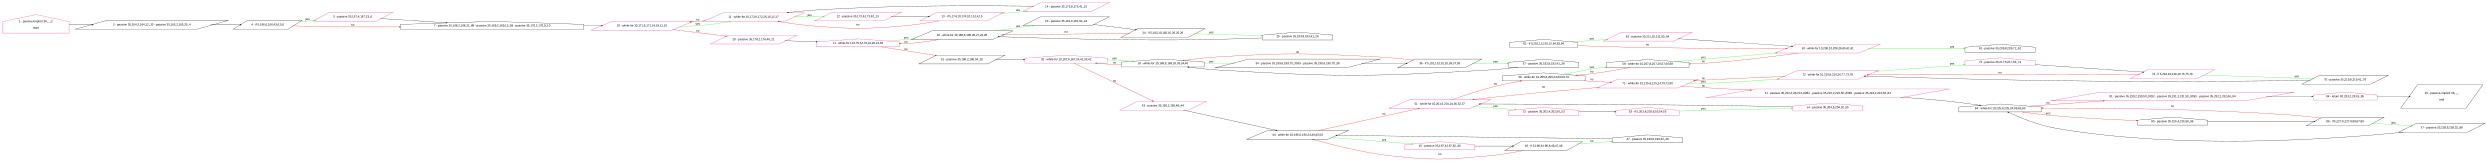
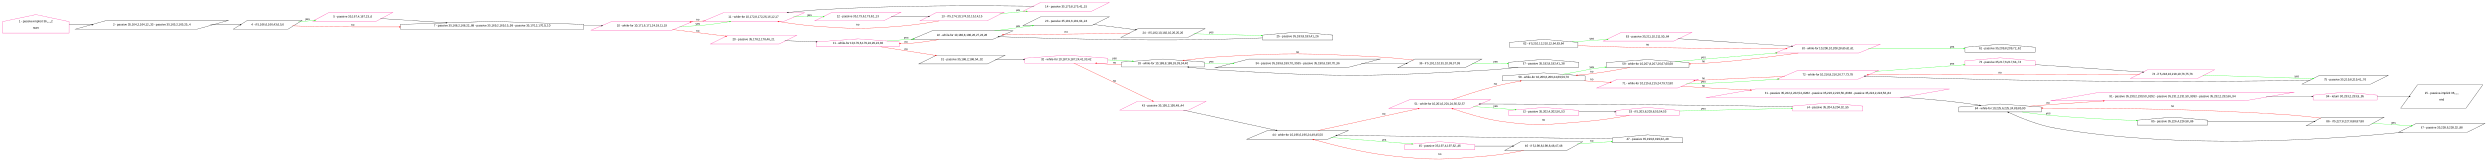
edge "71 - while-for 10,215,6,215,24,79,72,80" -> "51 - while-for 10,201,6,201,24,56,52,57": now "53 - if 5,203,8,203,8,55,54,55" -> "51 - while-for 10,201,6,201,24,56,52,57"
edge "84 - while-for 10,225,6,225,24,89,85,90" -> "85 - passive 35,226,4,226,58,,86": color #ff0000 -> #00ff00
